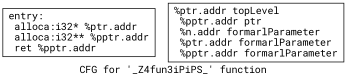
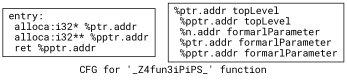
node "%ptr.addr topLevel": text "%pptr.addr ptr" -> "%pptr.addr topLevel"
